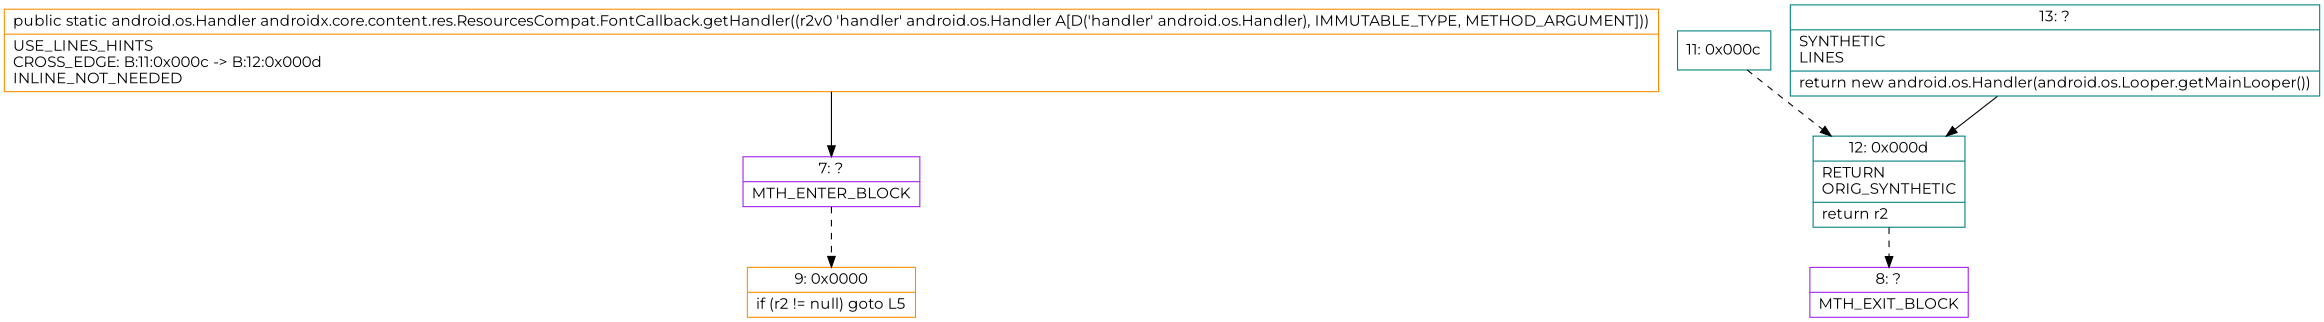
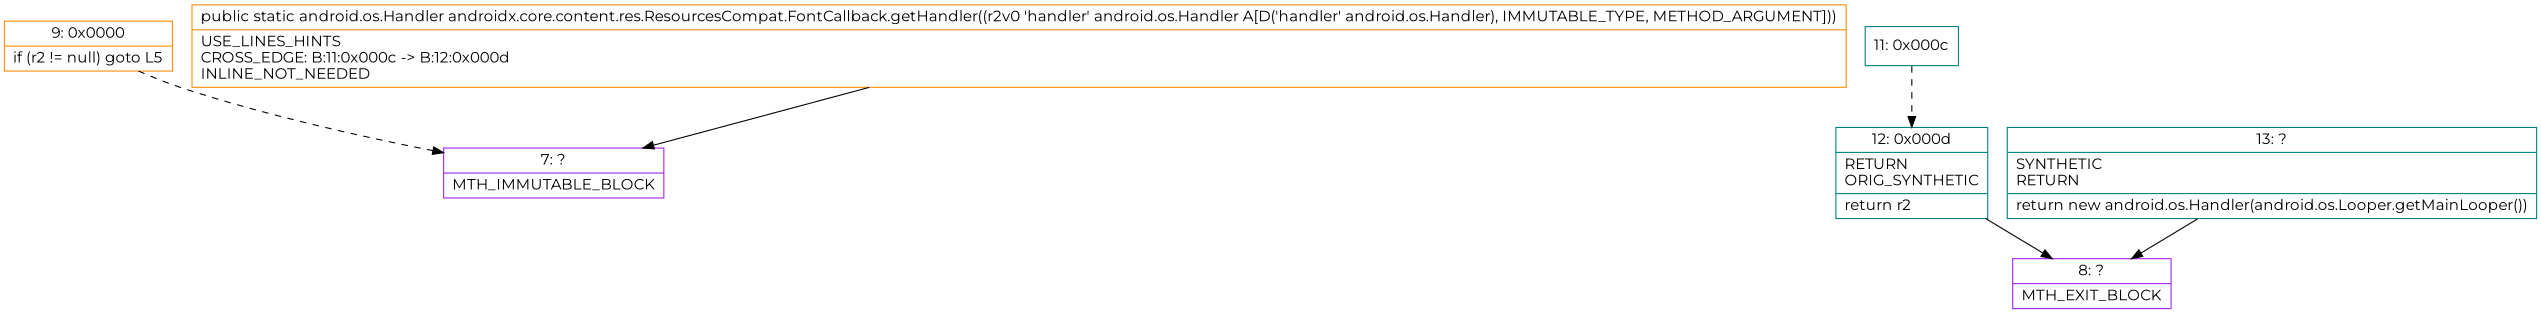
node "13: ?": text "LINES" -> "RETURN"
edge "13: ?" -> "12: 0x000d": now "13: ?" -> "8: ?"
node "7: ?": text "MTH_ENTER_BLOCK" -> "MTH_IMMUTABLE_BLOCK"
edge "7: ?" -> "9: 0x0000": reversed
edge "12: 0x000d" -> "8: ?": style dashed -> solid
